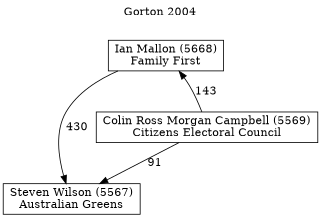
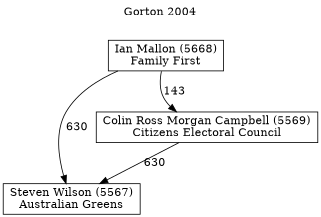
edge "Colin Ross Morgan Campbell (5569) Citizens Electoral Council" -> "Ian Mallon (5668) Family First": reversed
edge "Ian Mallon (5668) Family First" -> "Steven Wilson (5567) Australian Greens": label "430" -> "630"
edge "Colin Ross Morgan Campbell (5569) Citizens Electoral Council" -> "Steven Wilson (5567) Australian Greens": label "91" -> "630"
